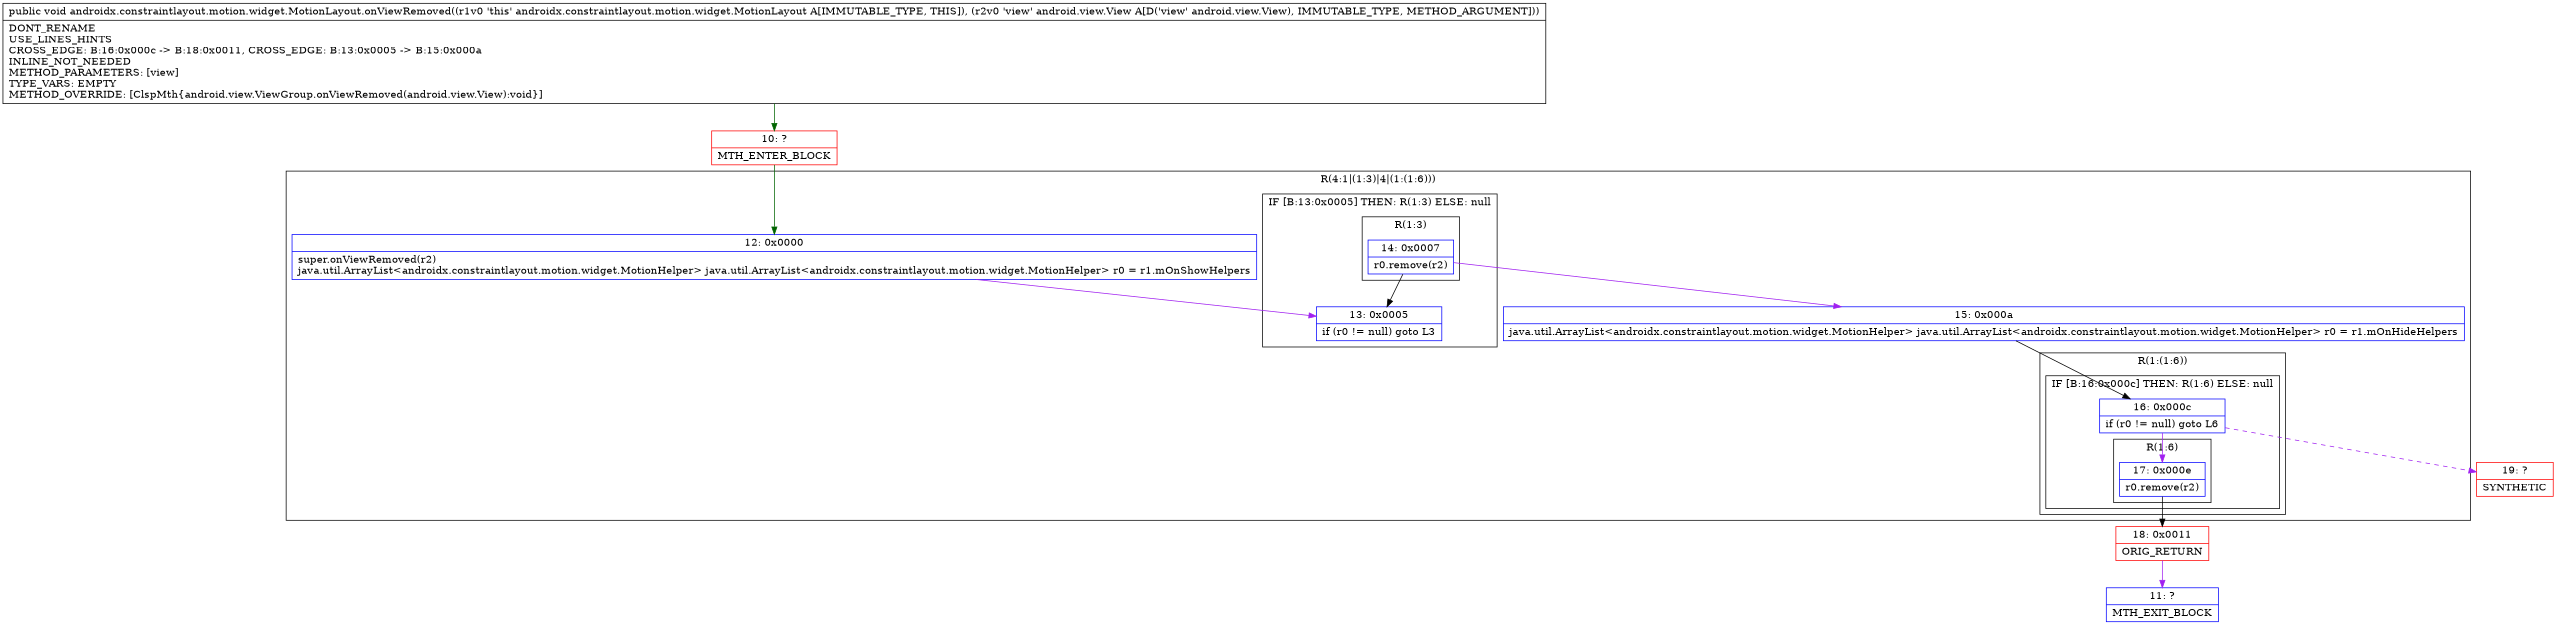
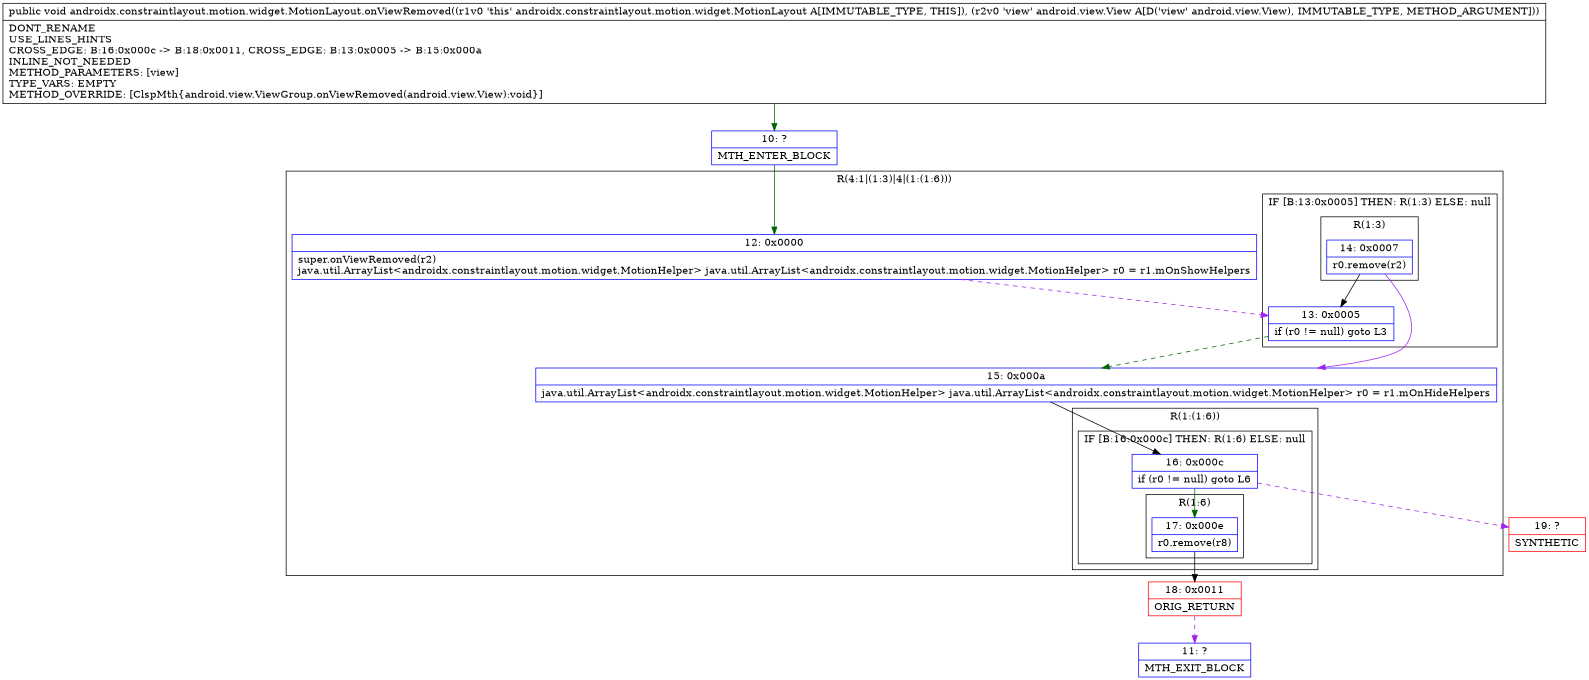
node "10: ?": color red -> blue
edge "12: 0x0000" -> "13: 0x0005": style solid -> dashed
edge "13: 0x0005" -> "15: 0x000a": added
edge "16: 0x000c" -> "17: 0x000e": color purple -> darkgreen
node "17: 0x000e": text "r0.remove(r2)" -> "r0.remove(r8)"
edge "18: 0x0011" -> "11: ?": style solid -> dashed
